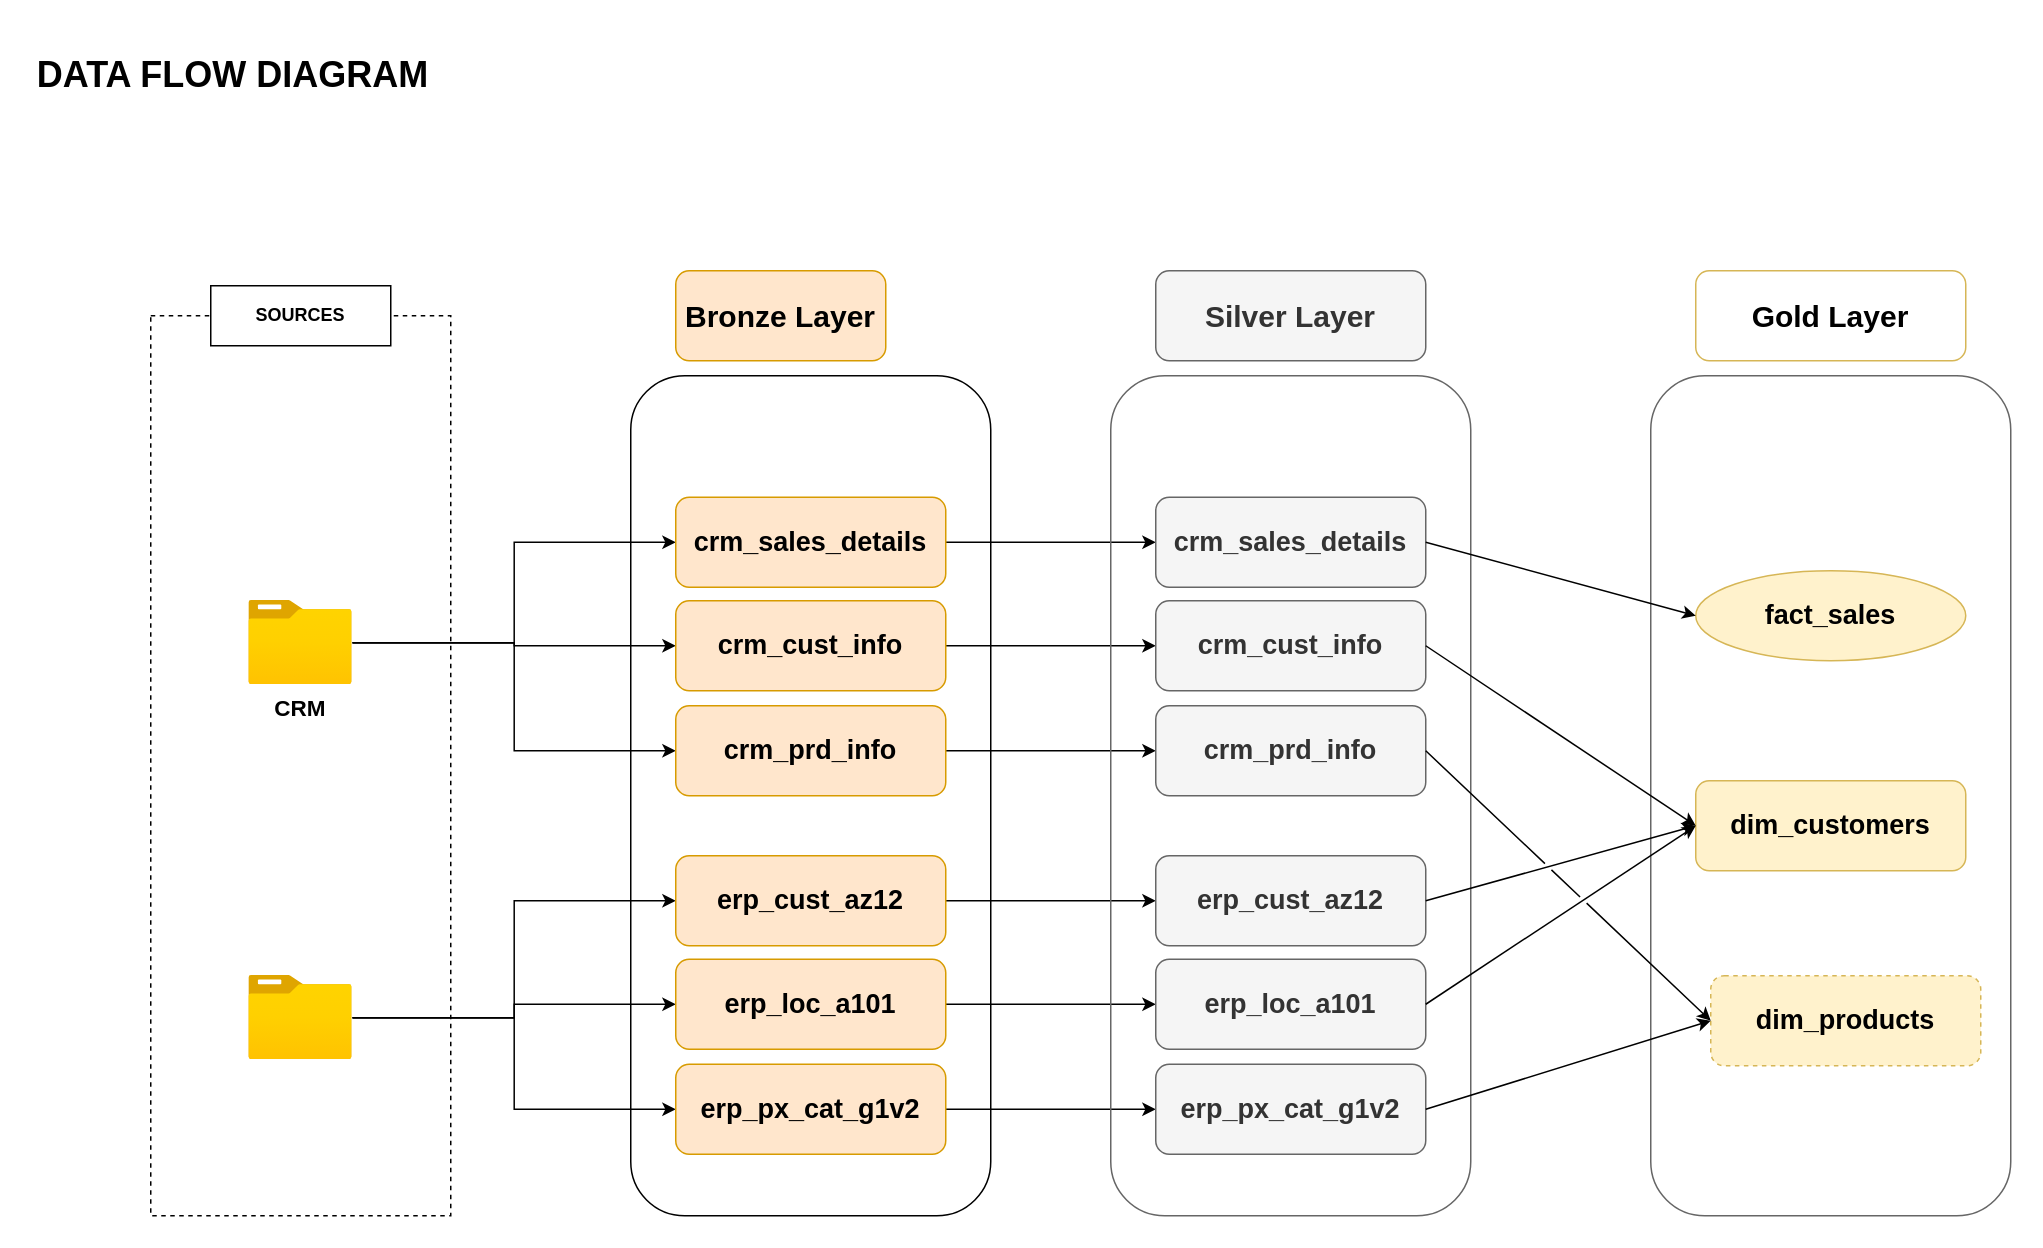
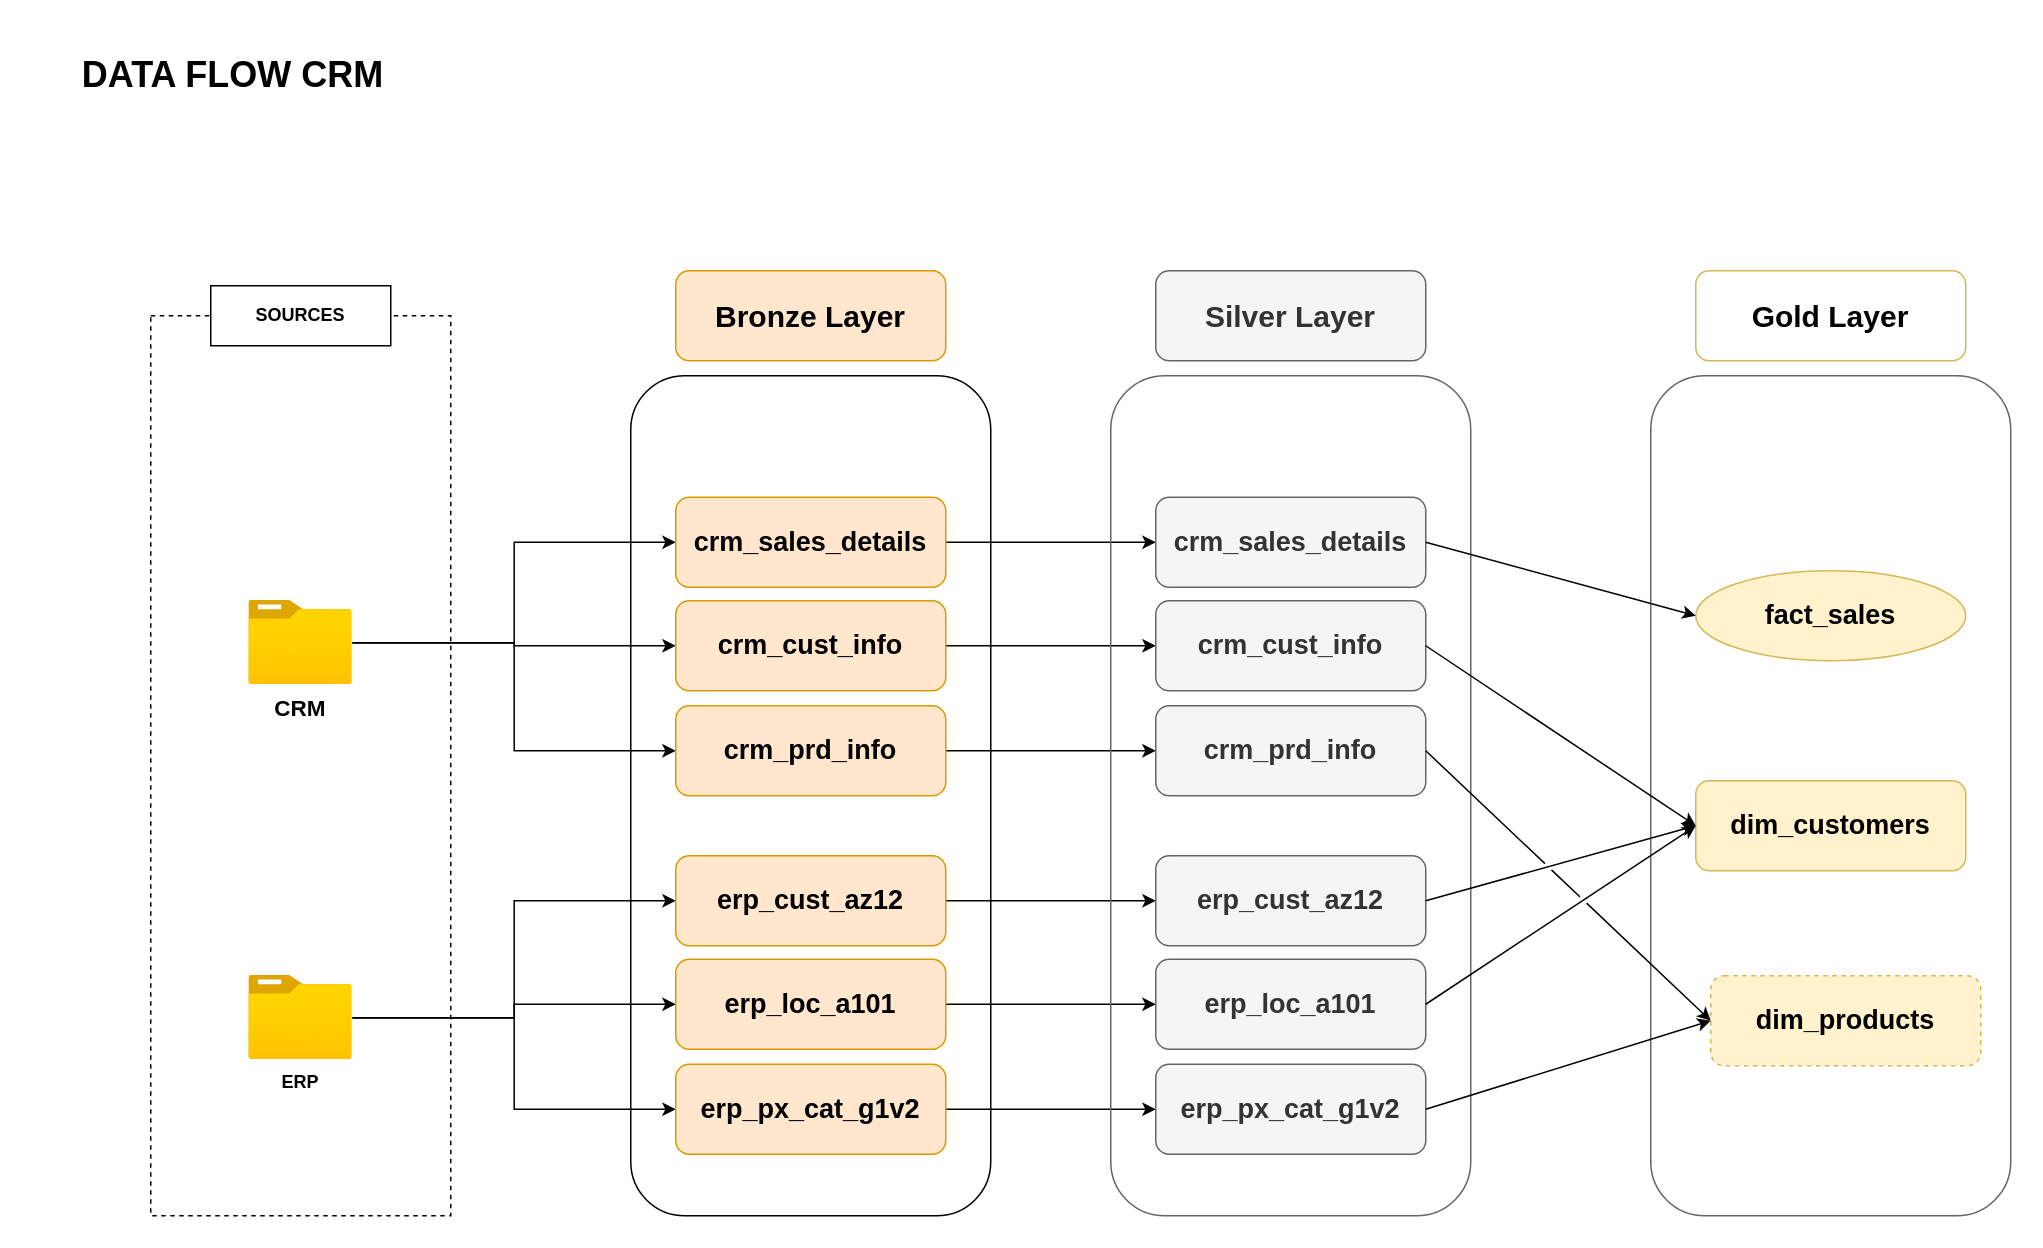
node "DATA FLOW DIAGRAM": label "DATA FLOW DIAGRAM" -> "DATA FLOW CRM"
node "Bronze Layer": size 210x90 -> 270x90
node "ERP": added
